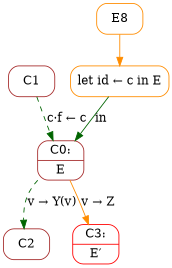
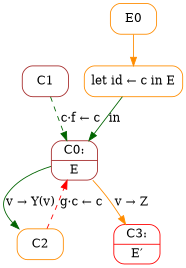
node "E8": label "E8" -> "E0"
edge "C0:" -> "C2": style dashed -> solid
edge "C2" -> "C0:": added, label "g·c ← c"
node "C2": color brown -> darkorange
